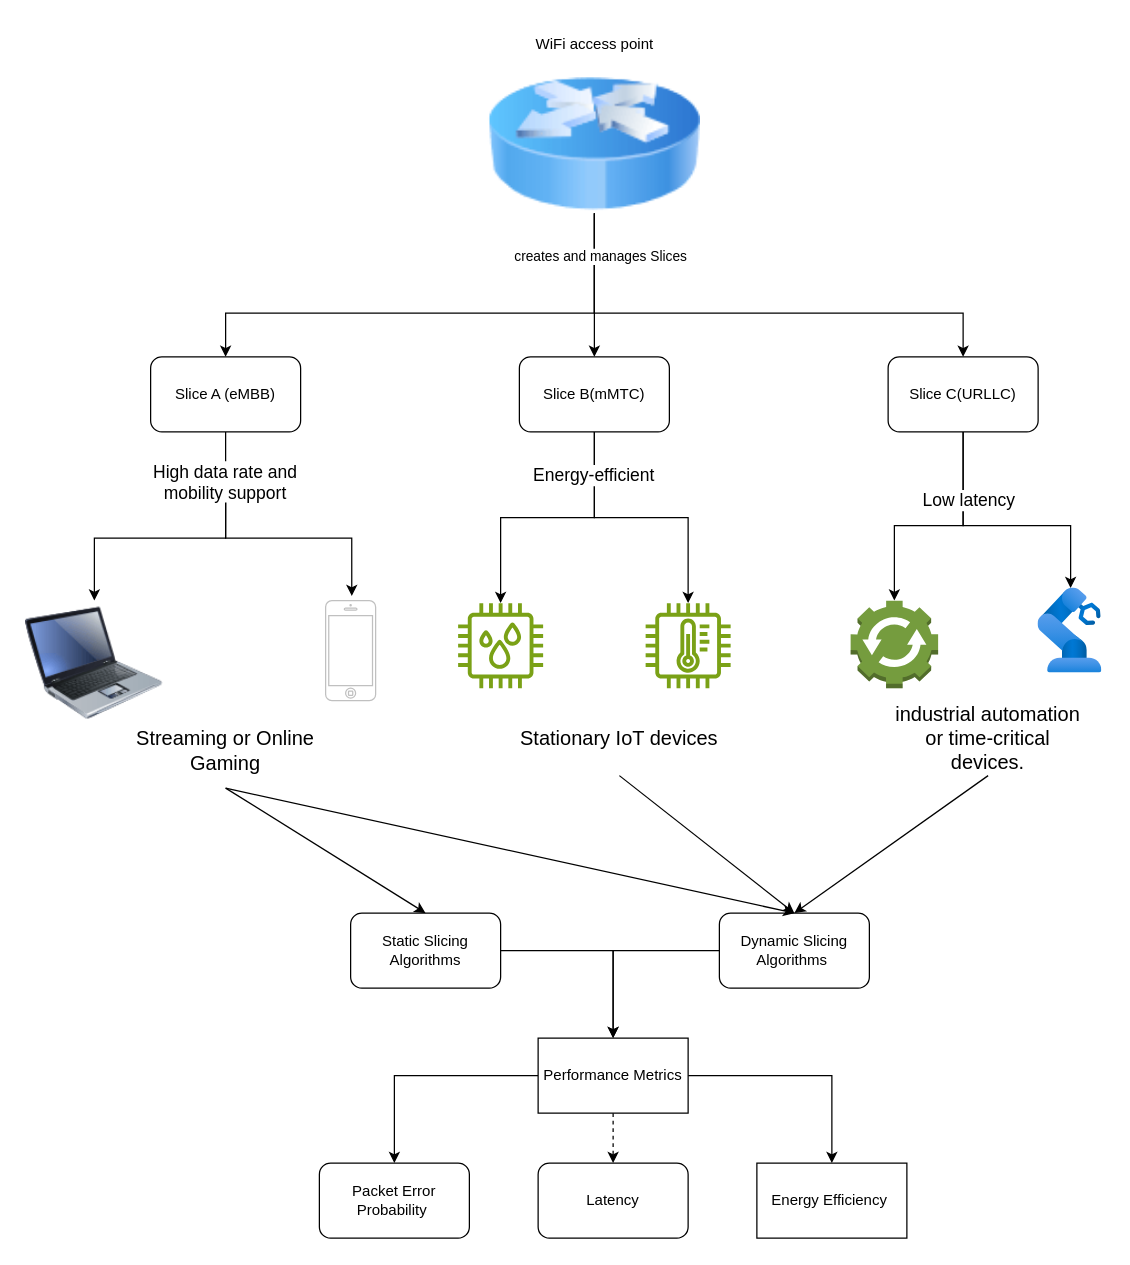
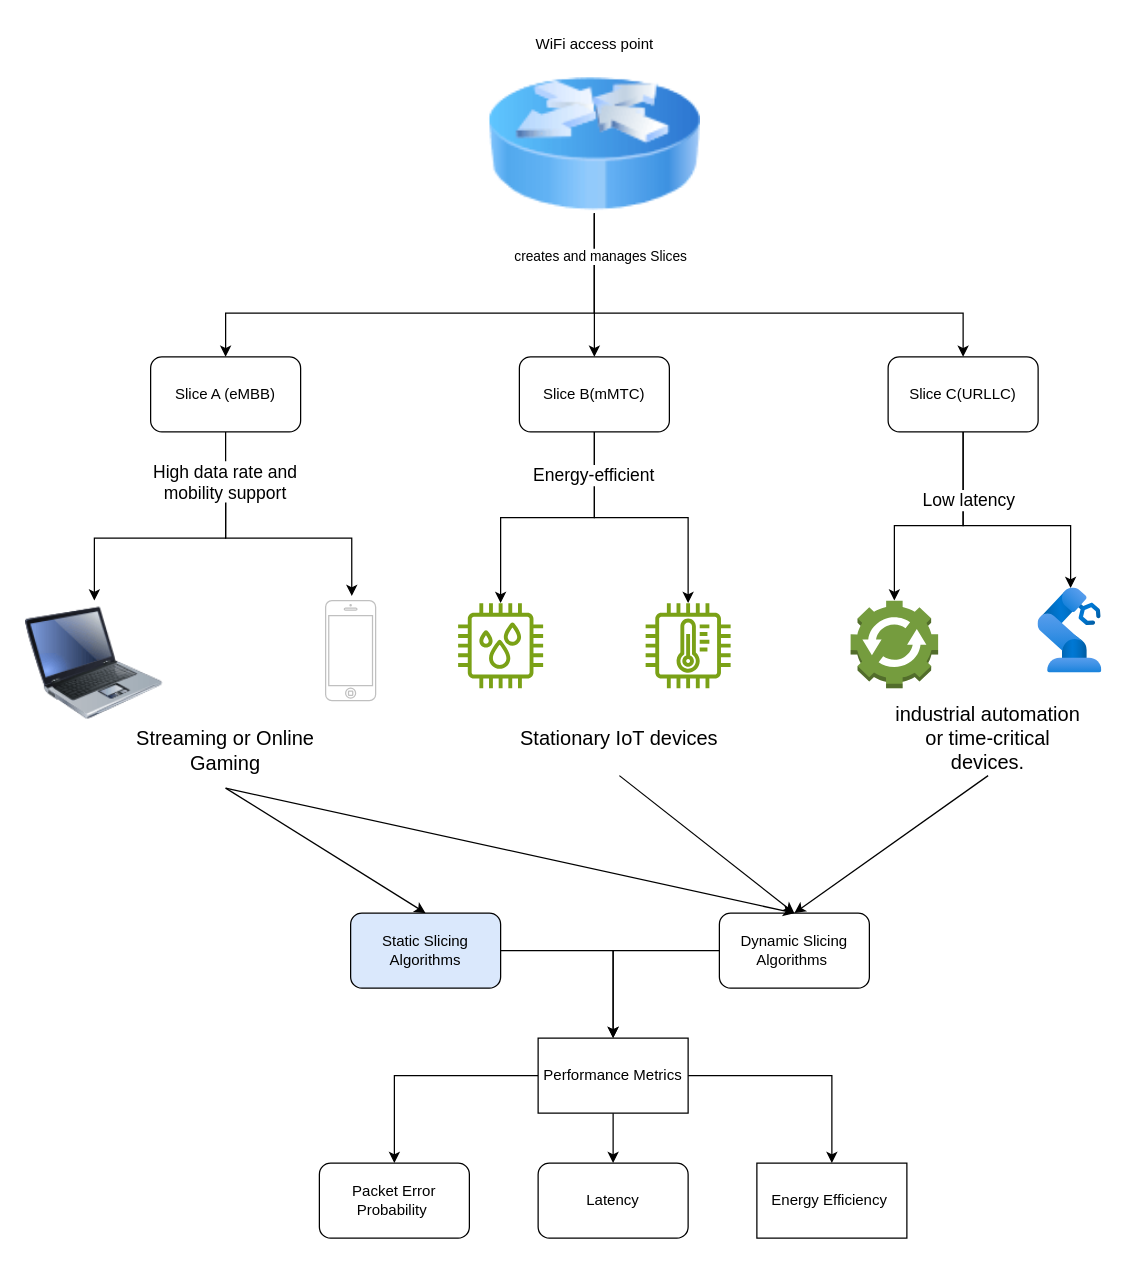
node "Static Slicing Algorithms": fillcolor #ffffff -> #dae8fc
edge "Performance Metrics" -> "Latency": style dashed -> solid
